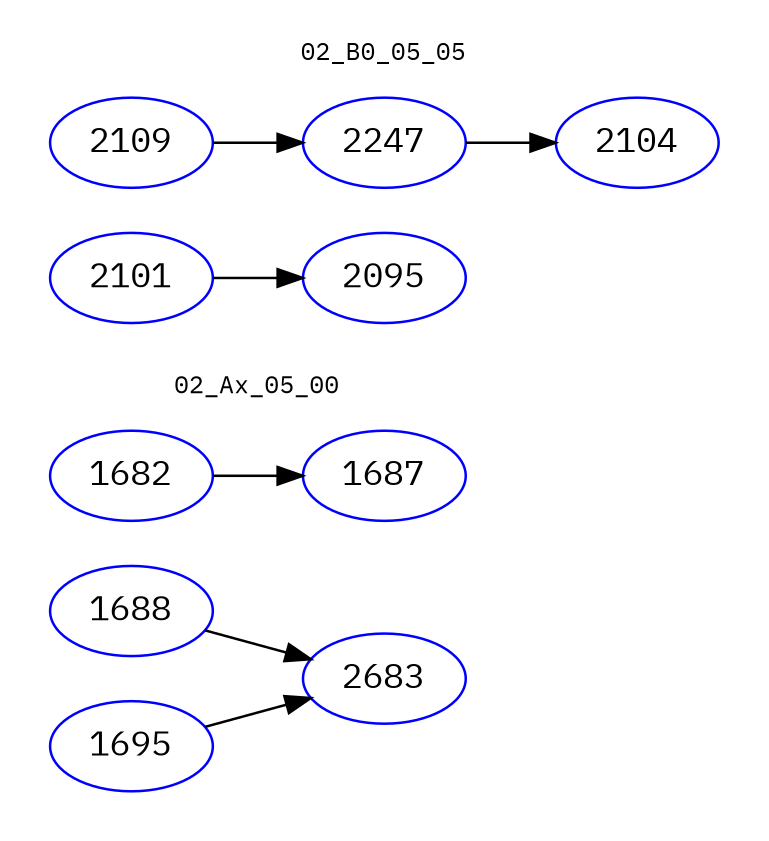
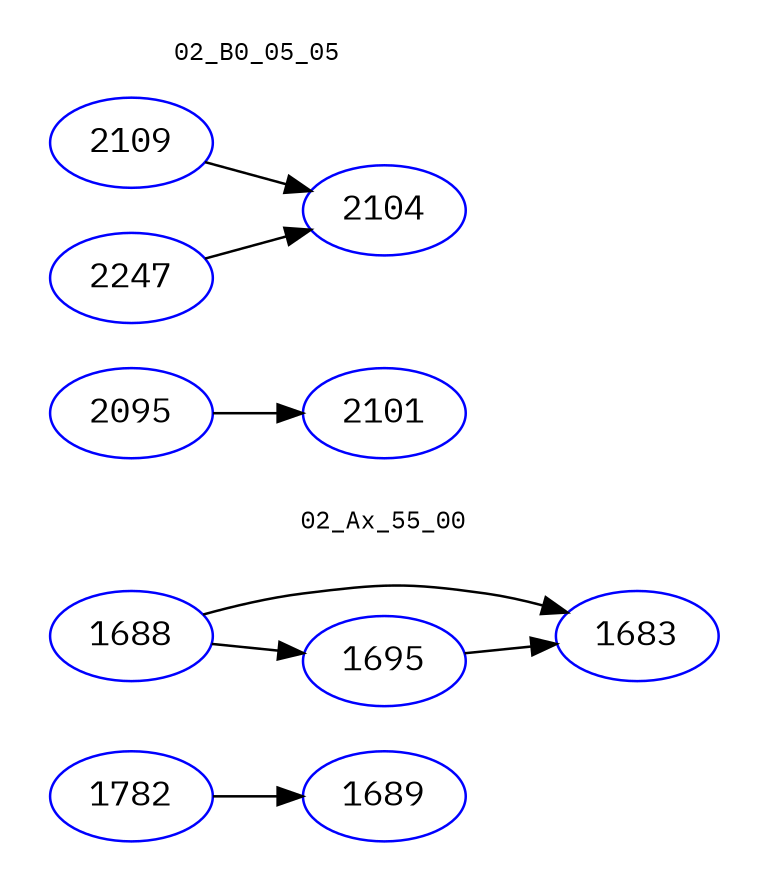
edge "2109" -> "2247": now "2109" -> "2104"
edge "2101" -> "2095": reversed
cluster "02_Ax_05_00": label "02_Ax_05_00" -> "02_Ax_55_00"
node "1682": label "1682" -> "1782"
node "1687": label "1687" -> "1689"
edge "1688" -> "1695": added
node "2683": label "2683" -> "1683"
